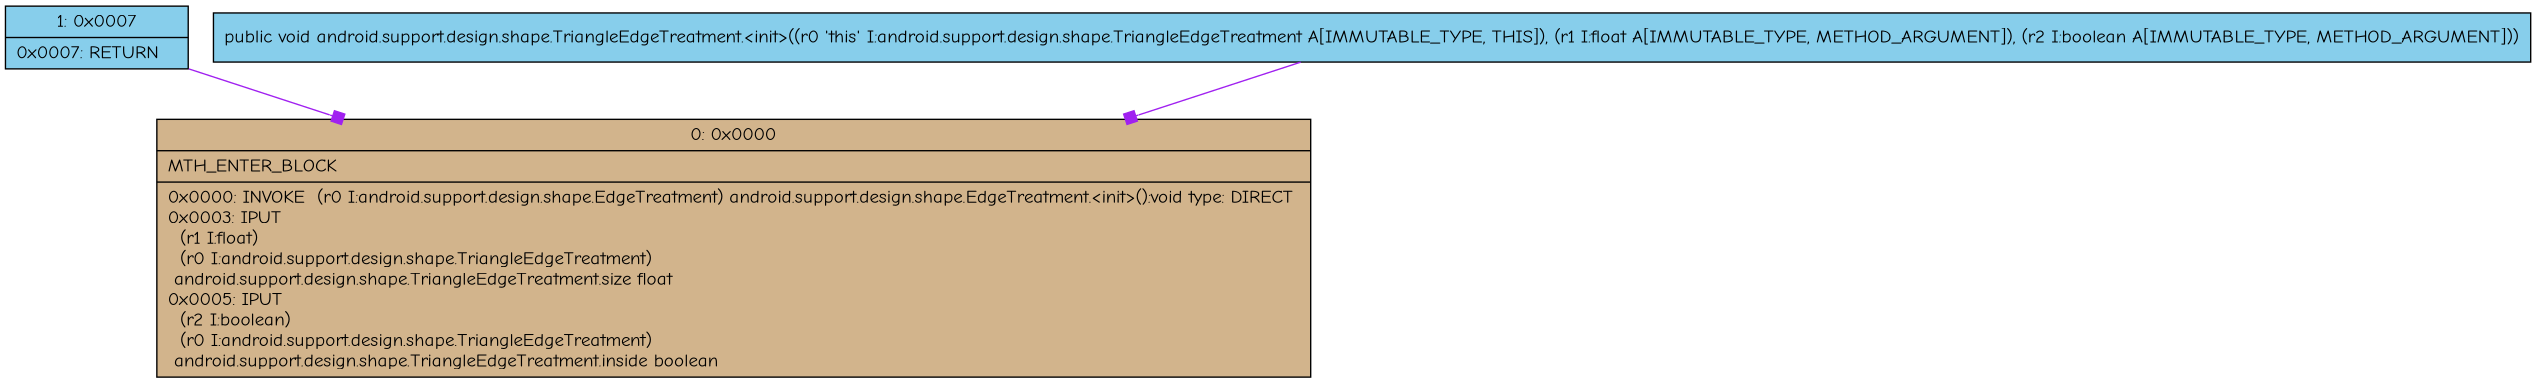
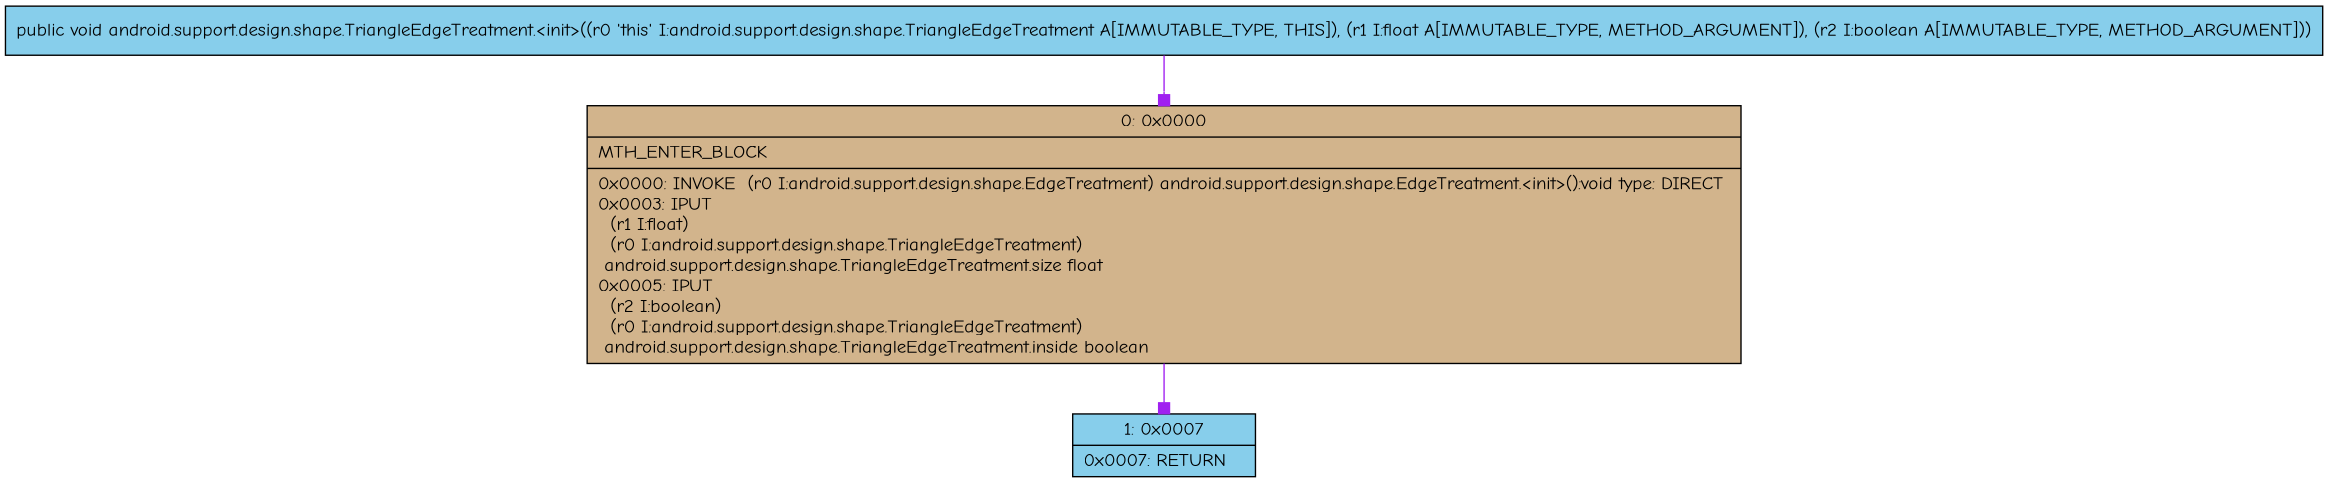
edge "1: 0x0007" -> "0: 0x0000": reversed
